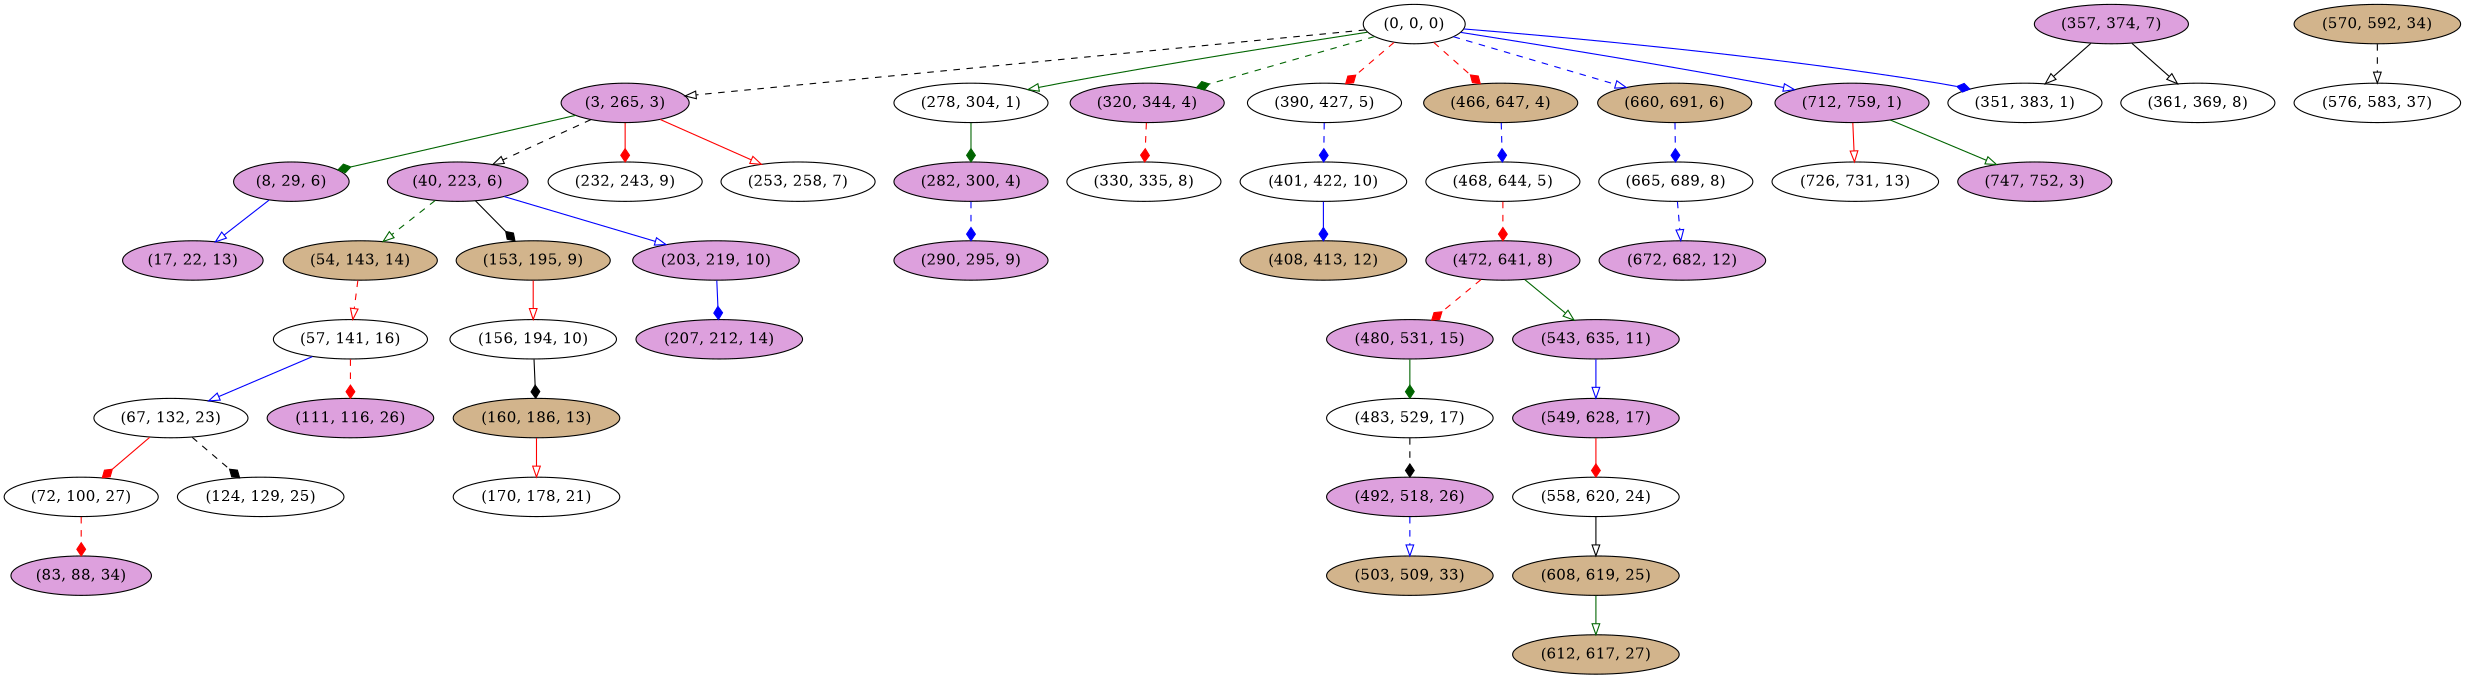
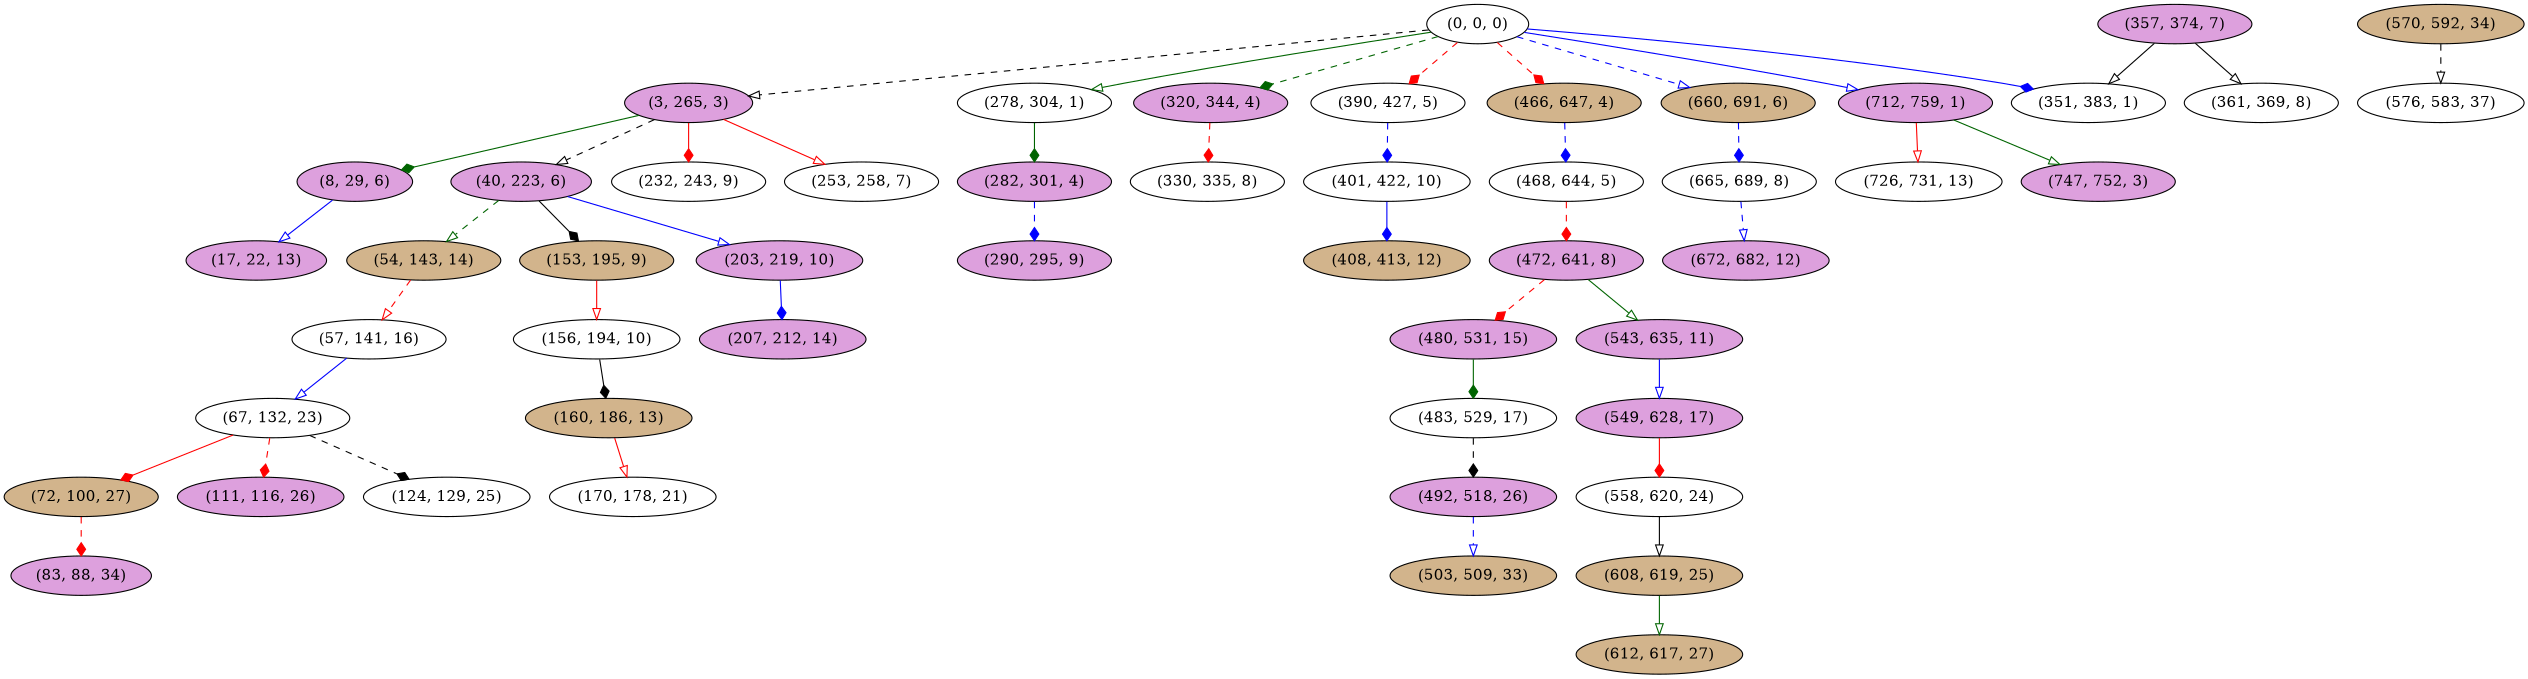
node "(282, 300, 4)": label "(282, 300, 4)" -> "(282, 301, 4)"
edge "(57, 141, 16)" -> "(111, 116, 26)": now "(67, 132, 23)" -> "(111, 116, 26)"
node "(72, 100, 27)": fillcolor white -> tan
